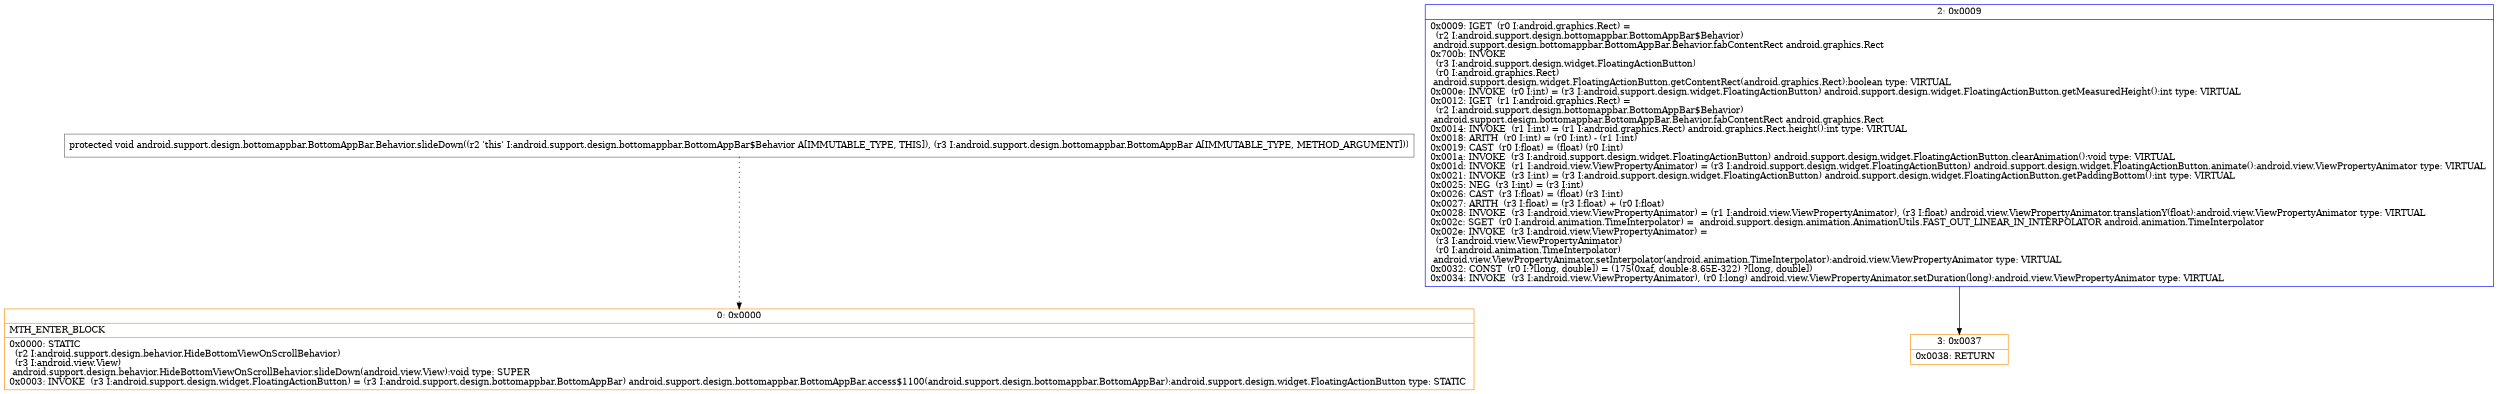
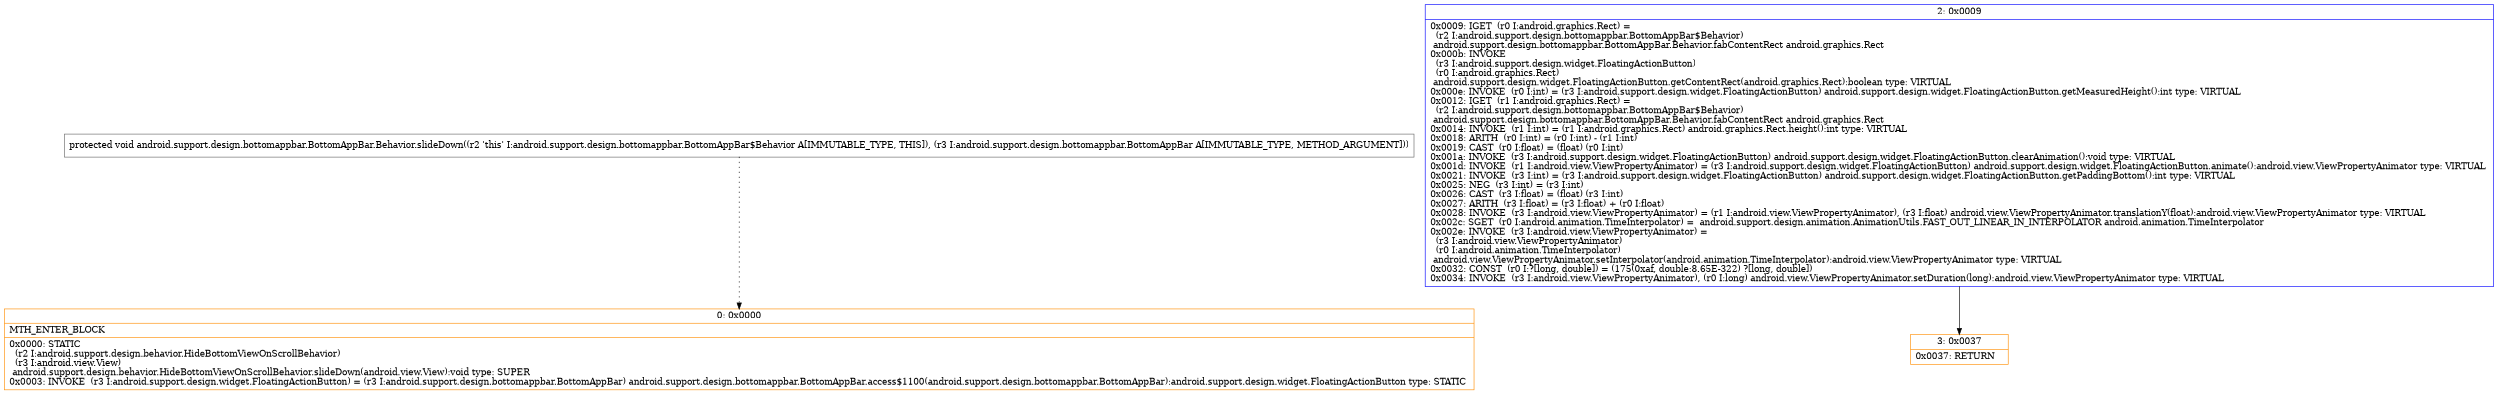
node "2: 0x0009": text "0x700b: INVOKE" -> "0x000b: INVOKE"
node "3: 0x0037": text "0x0038: RETURN" -> "0x0037: RETURN"
